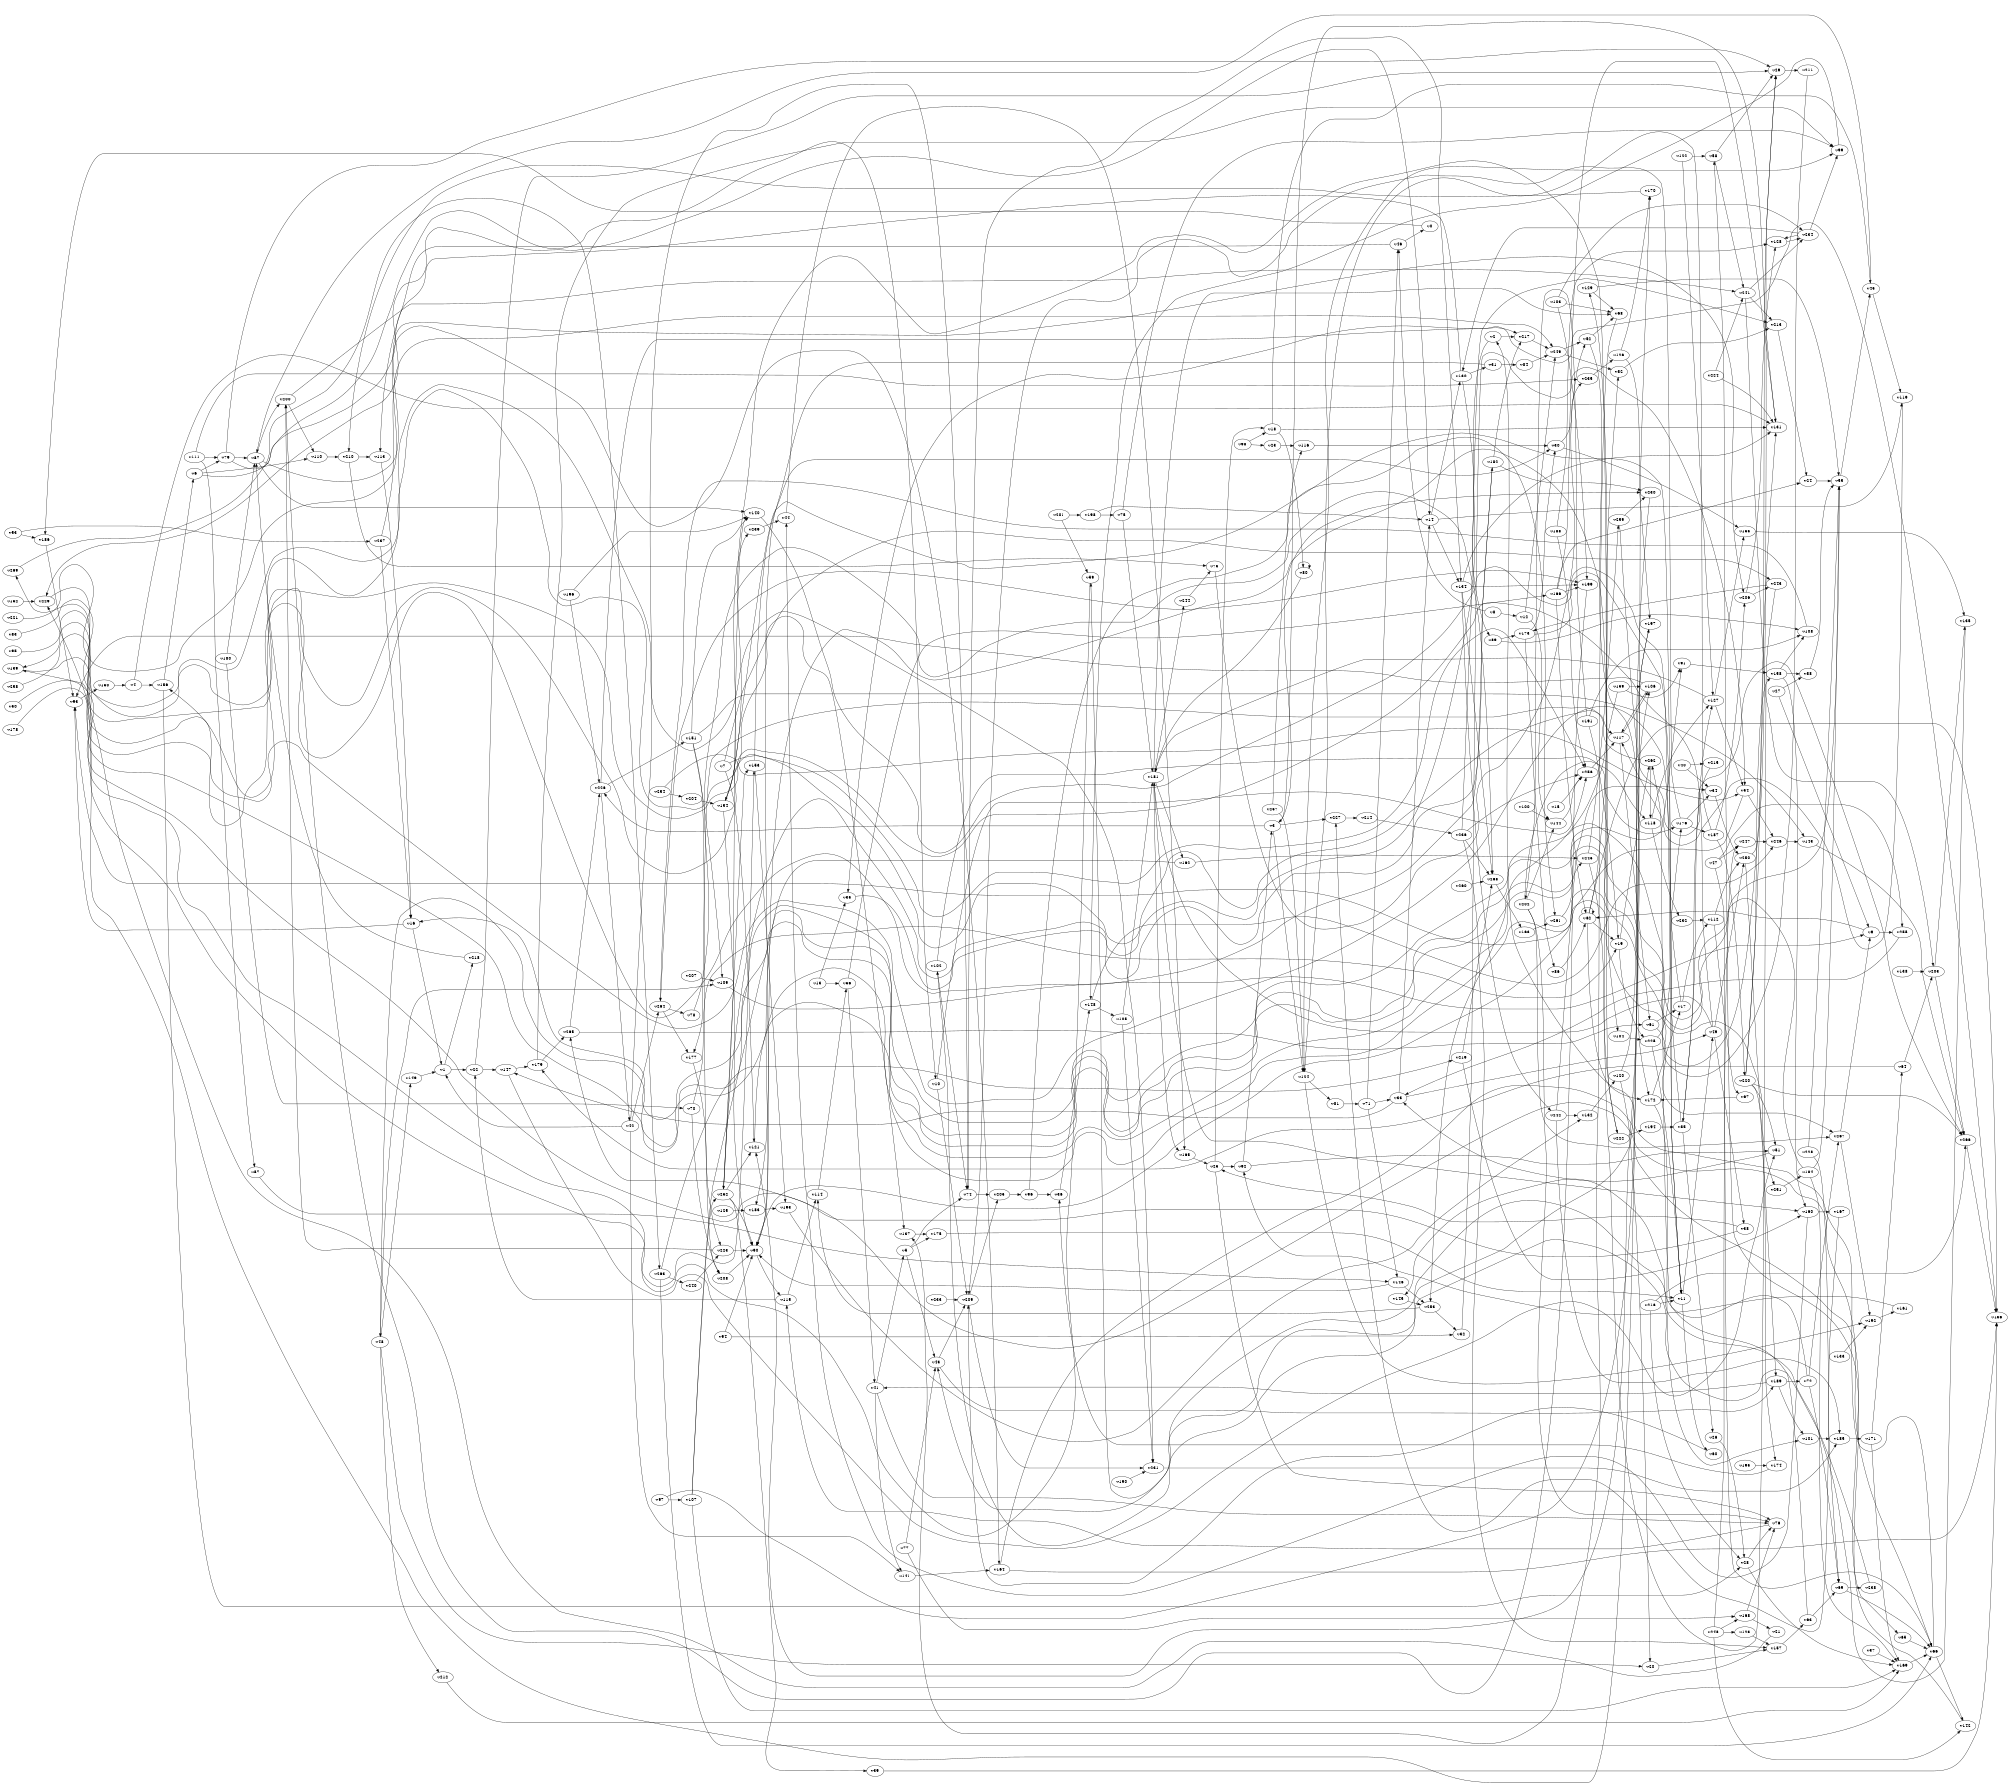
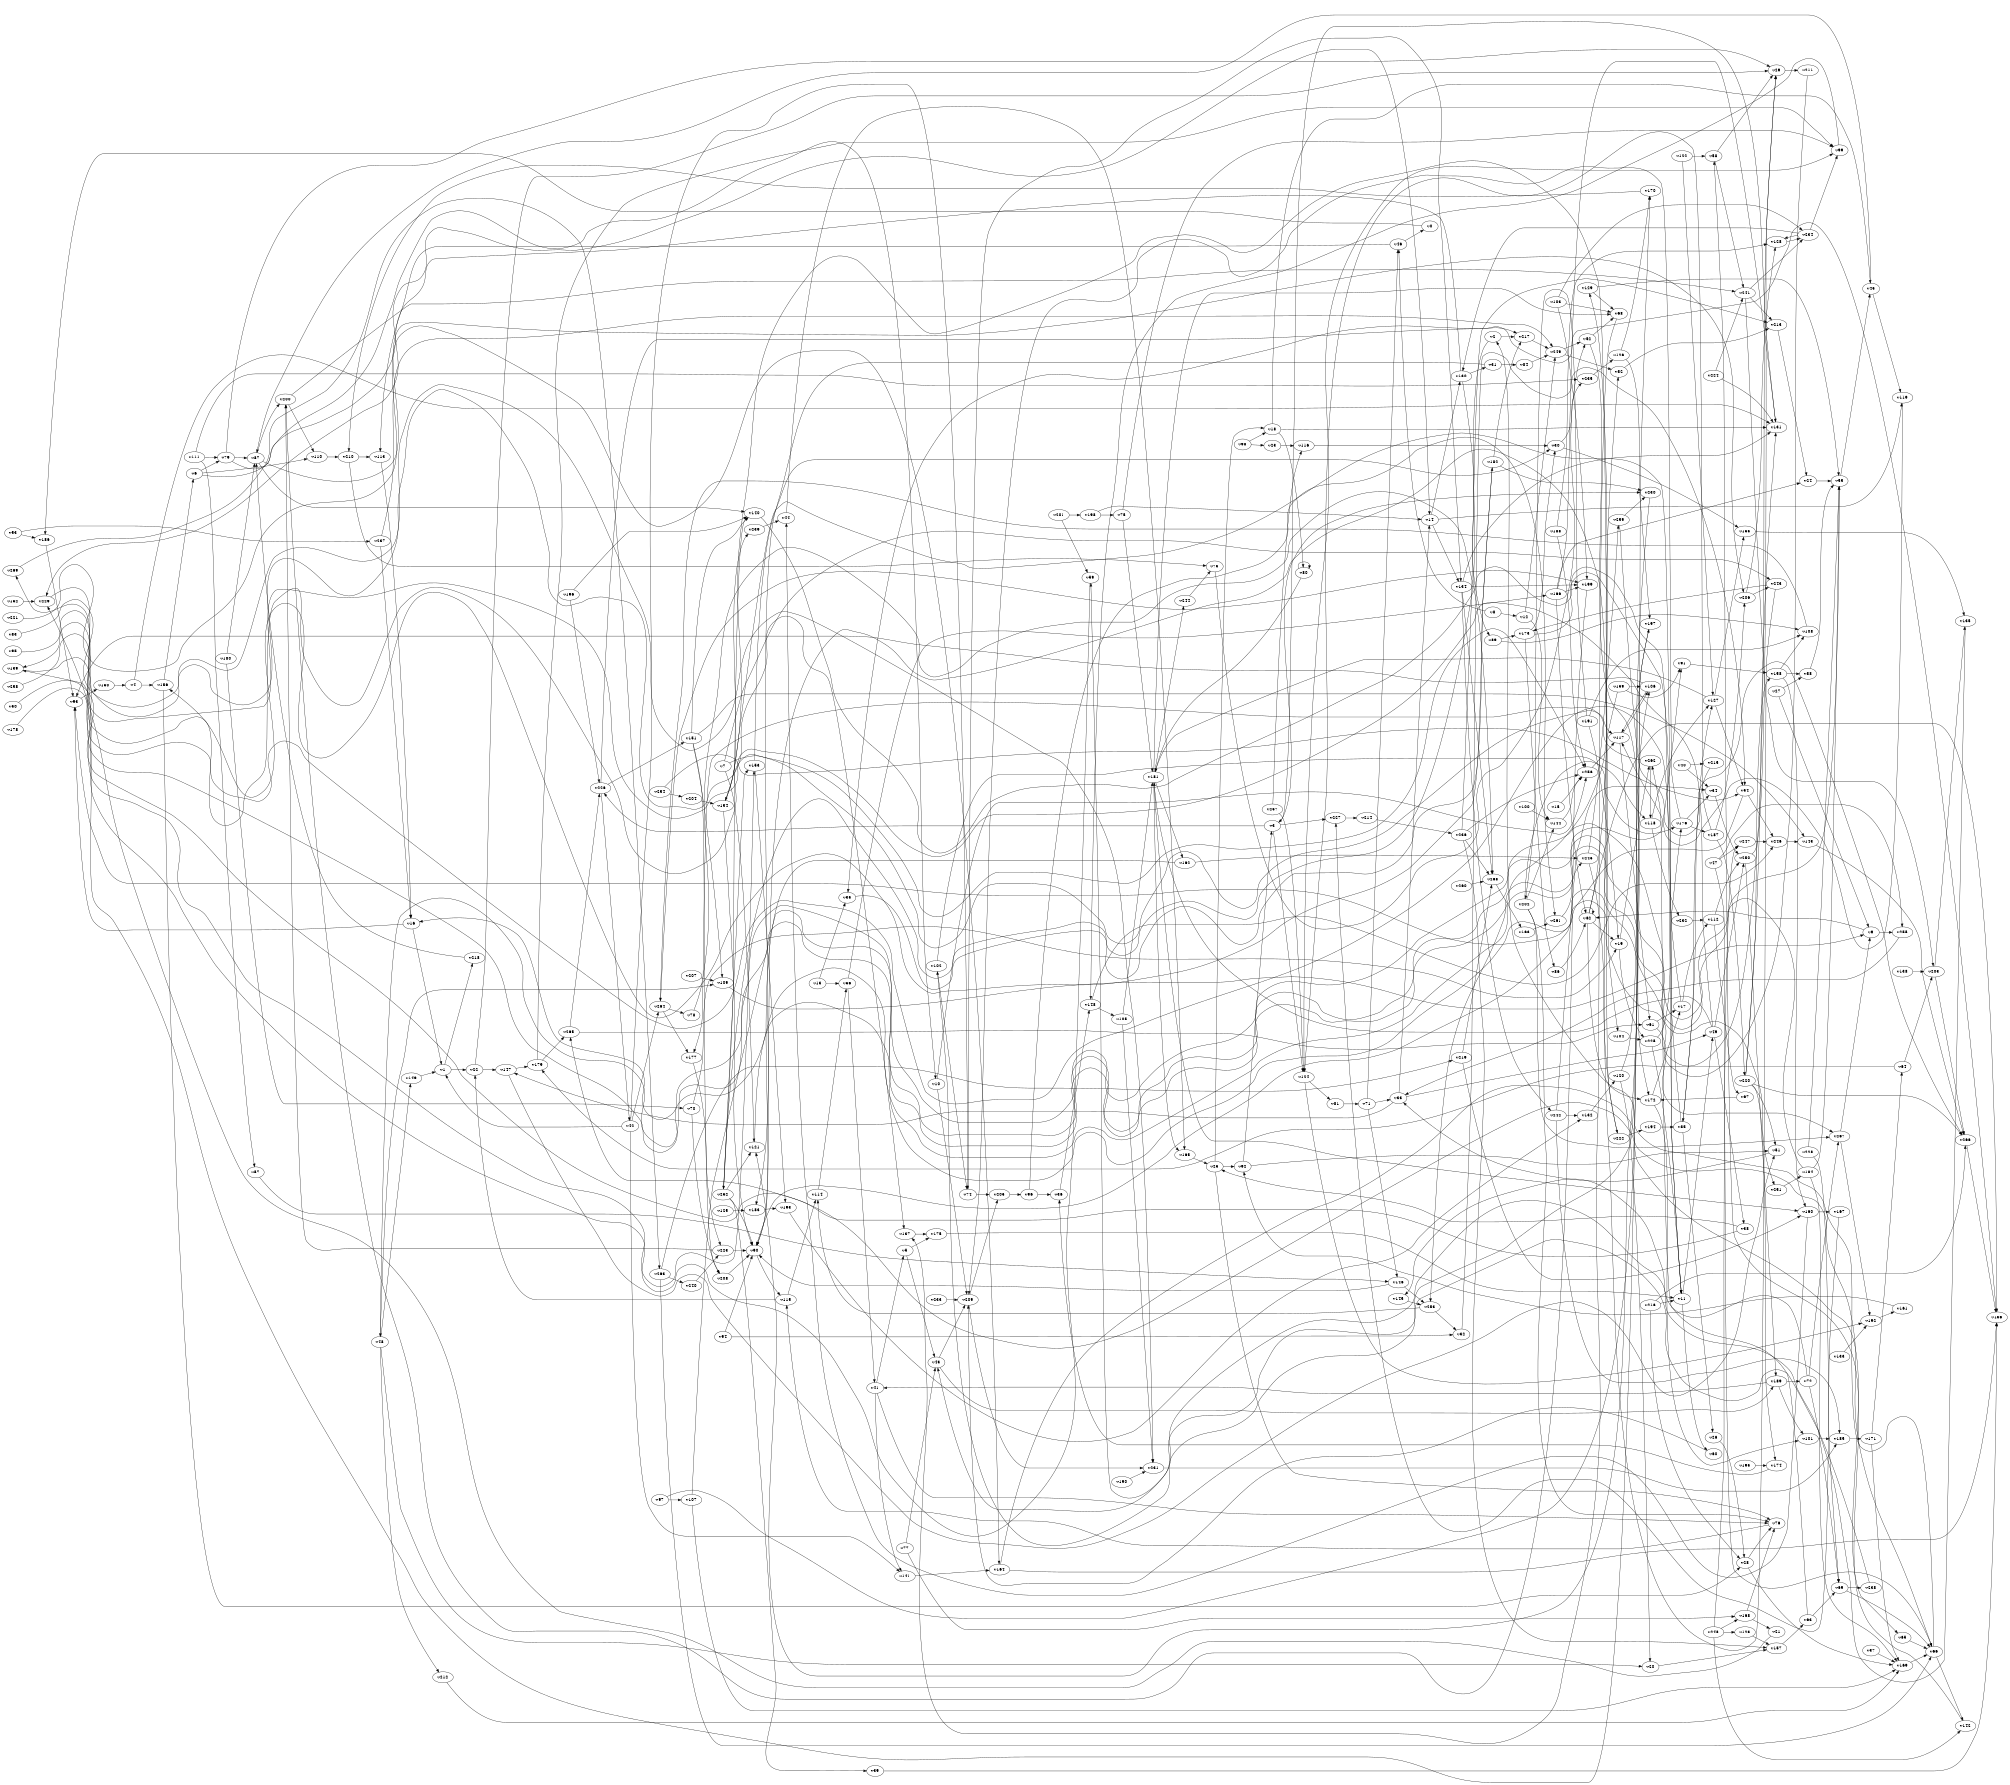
edge "v5" -> "v74": removed
edge "v107" -> "v252": removed
